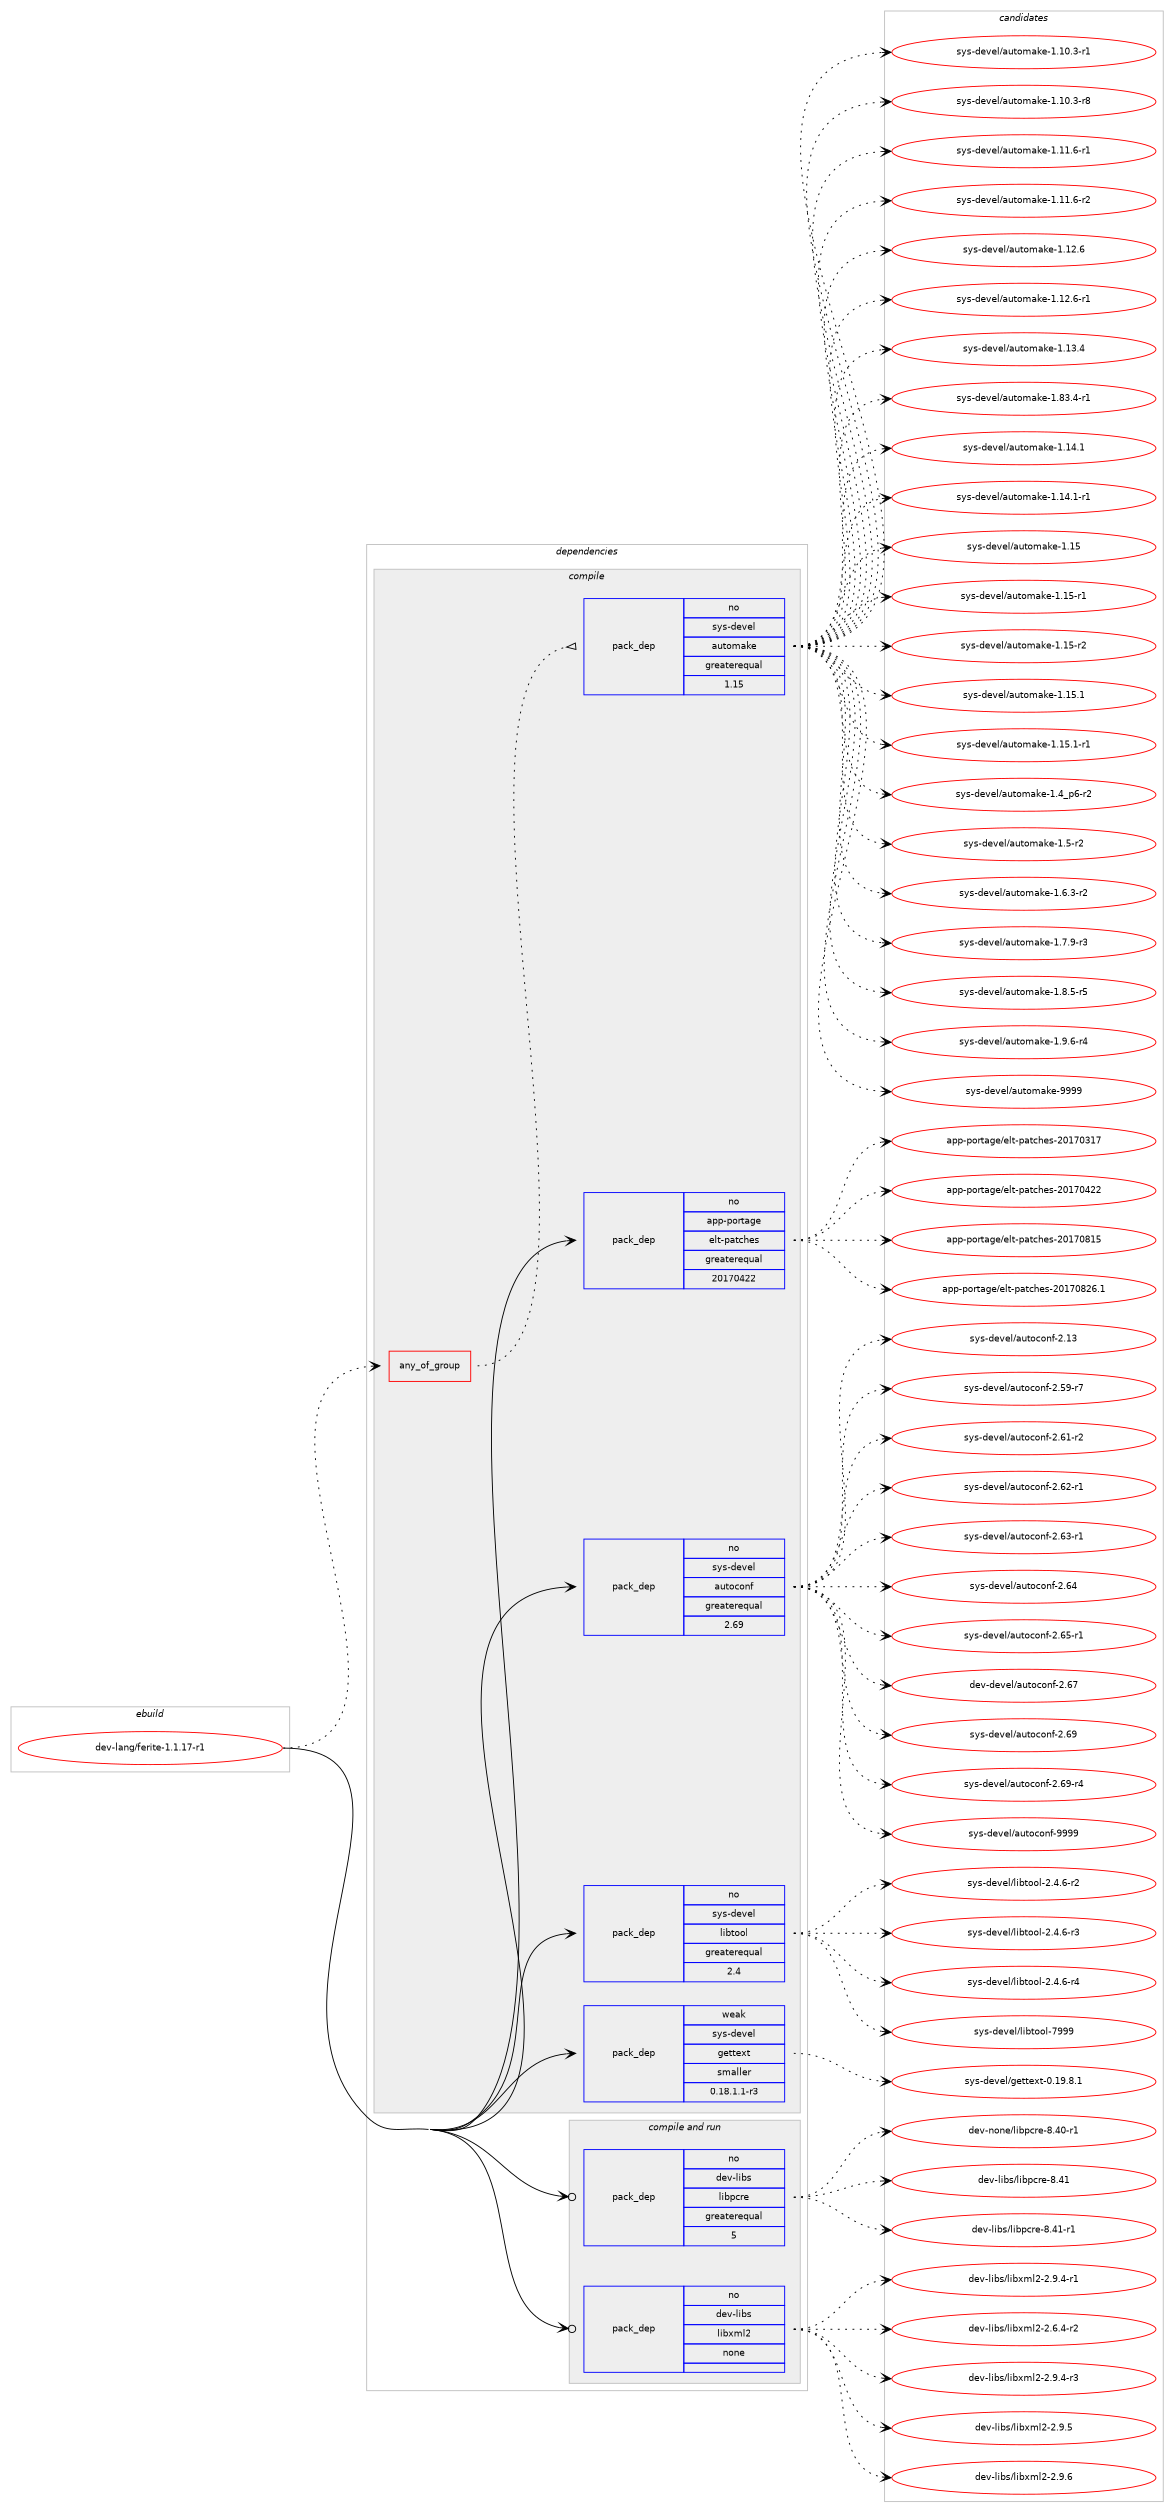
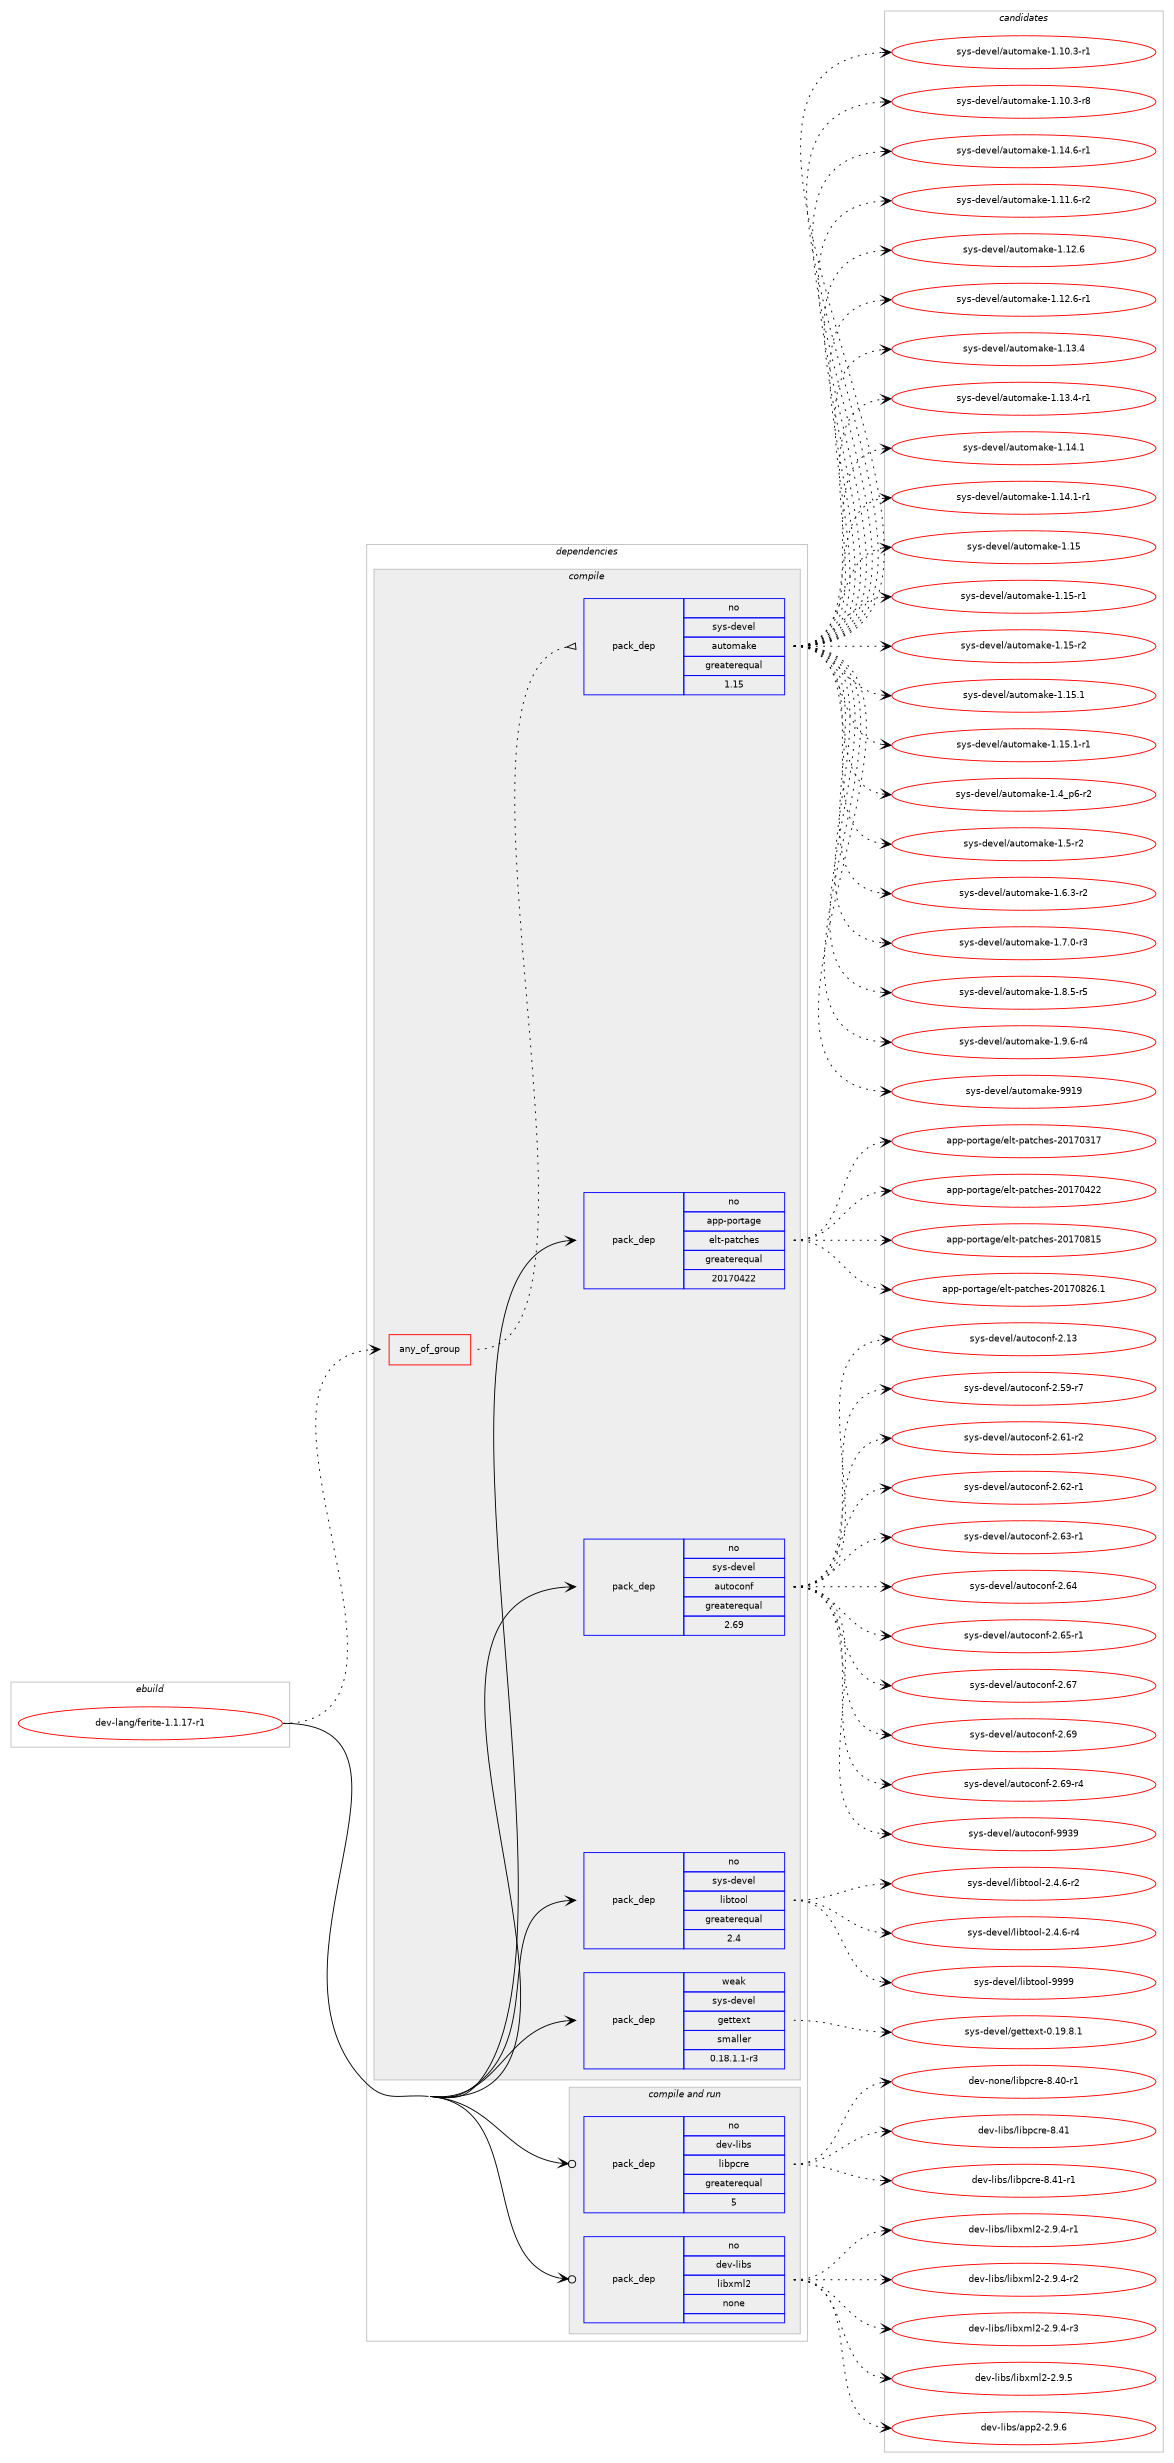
node "sys-devel/automake-1.11.6-r1": label "sys-devel/automake-1.11.6-r1" -> "sys-devel/automake-1.14.6-r1"
node "sys-devel/automake-1.83.4-r1": label "sys-devel/automake-1.83.4-r1" -> "sys-devel/automake-1.13.4-r1"
node "sys-devel/automake-1.7.9-r3": label "sys-devel/automake-1.7.9-r3" -> "sys-devel/automake-1.7.0-r3"
node "sys-devel/automake-9999": label "sys-devel/automake-9999" -> "sys-devel/automake-9919"
node "dev-devel/autoconf-2.67": label "dev-devel/autoconf-2.67" -> "sys-devel/autoconf-2.67"
node "sys-devel/autoconf-9999": label "sys-devel/autoconf-9999" -> "sys-devel/autoconf-9939"
node "sys-devel/libtool-2.4.6-r3": removed
node "sys-devel/libtool-7999": label "sys-devel/libtool-7999" -> "sys-devel/libtool-9999"
node "dev-libs/libxml2-2.6.4-r2": label "dev-libs/libxml2-2.6.4-r2" -> "dev-libs/libxml2-2.9.4-r2"
node "dev-libs/libxml2-2.9.6": label "dev-libs/libxml2-2.9.6" -> "dev-libs/app2-2.9.6"
